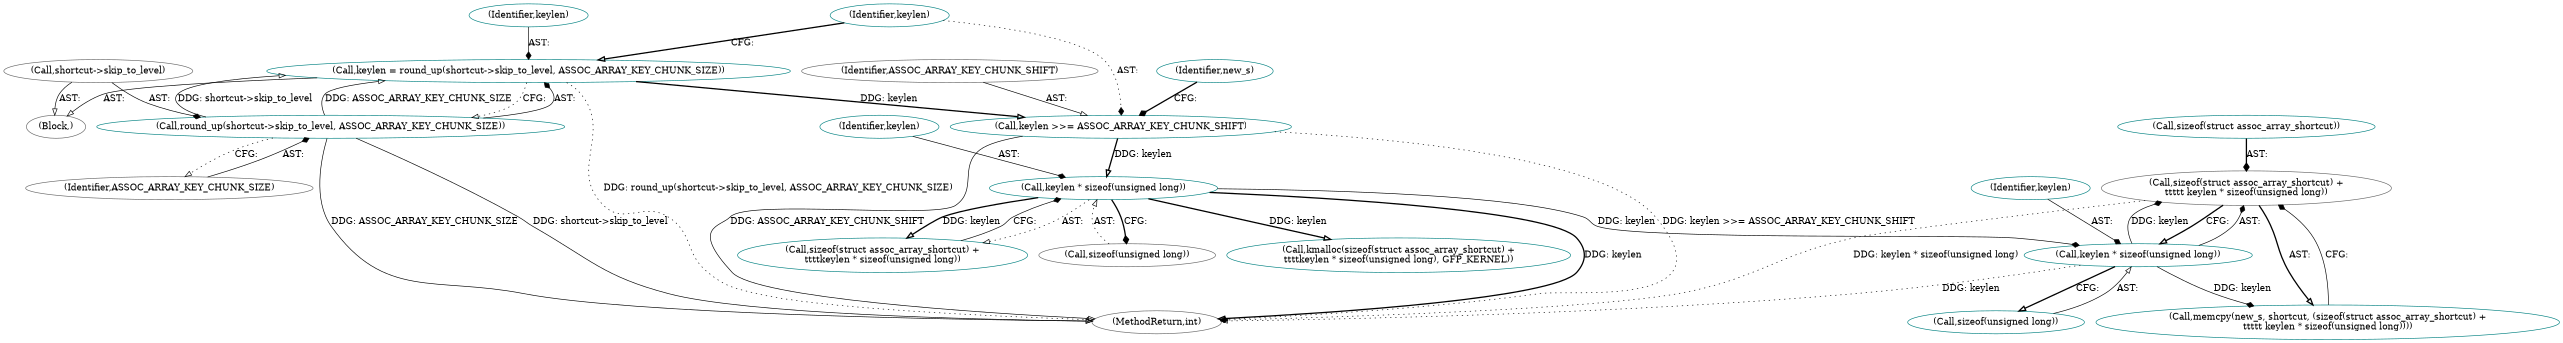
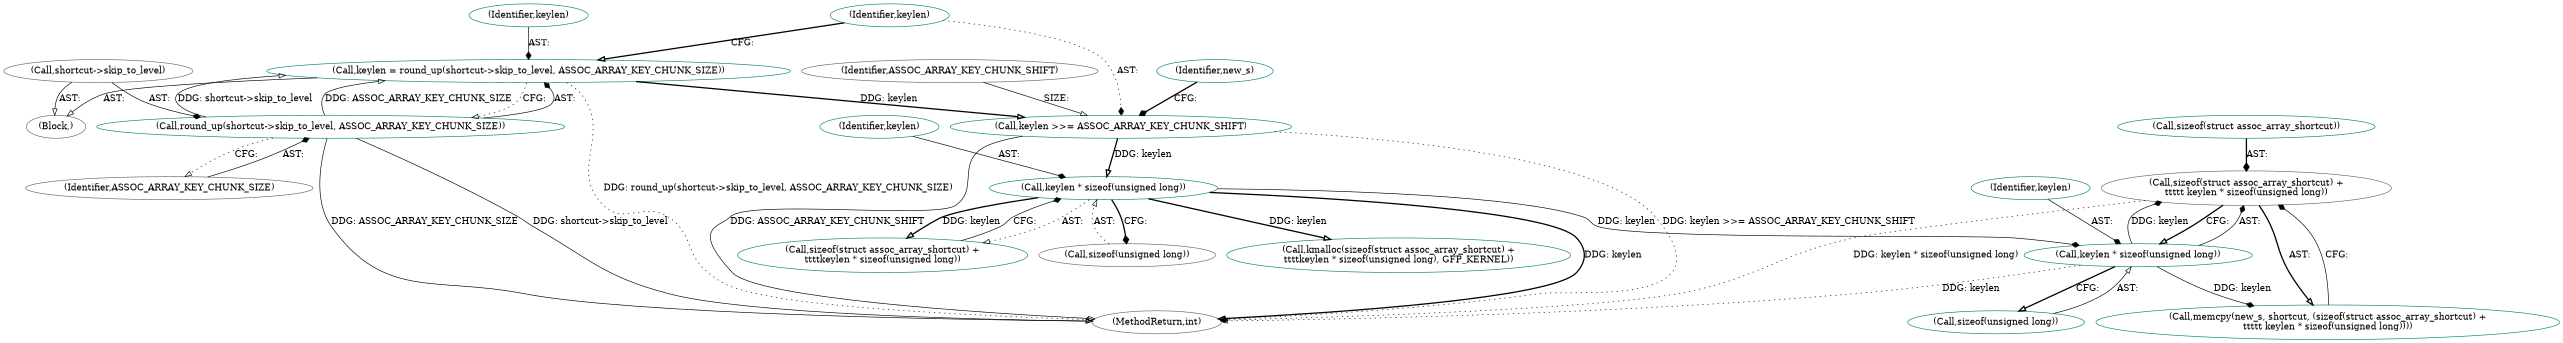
edge "(Identifier,ASSOC_ARRAY_KEY_CHUNK_SHIFT)" -> "(Call,keylen >>= ASSOC_ARRAY_KEY_CHUNK_SHIFT)": label "AST: " -> "SIZE: "
